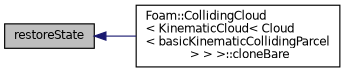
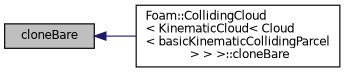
node "restoreState": label "restoreState" -> "cloneBare"
